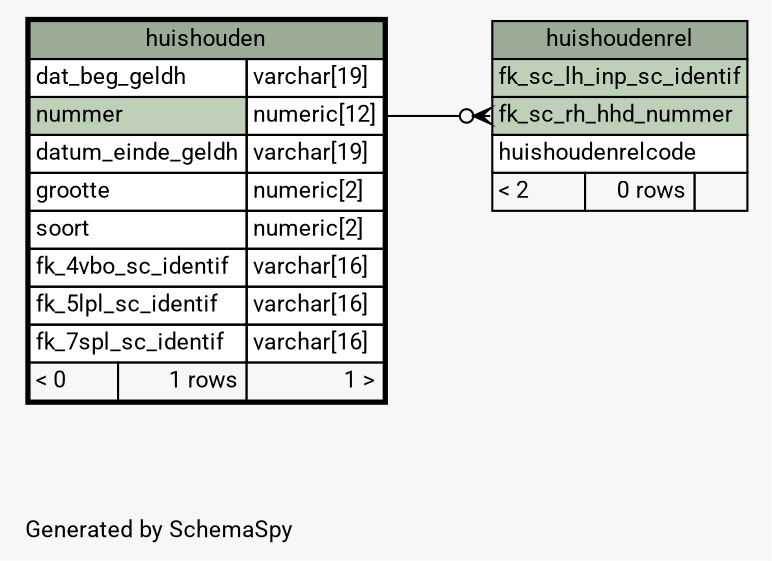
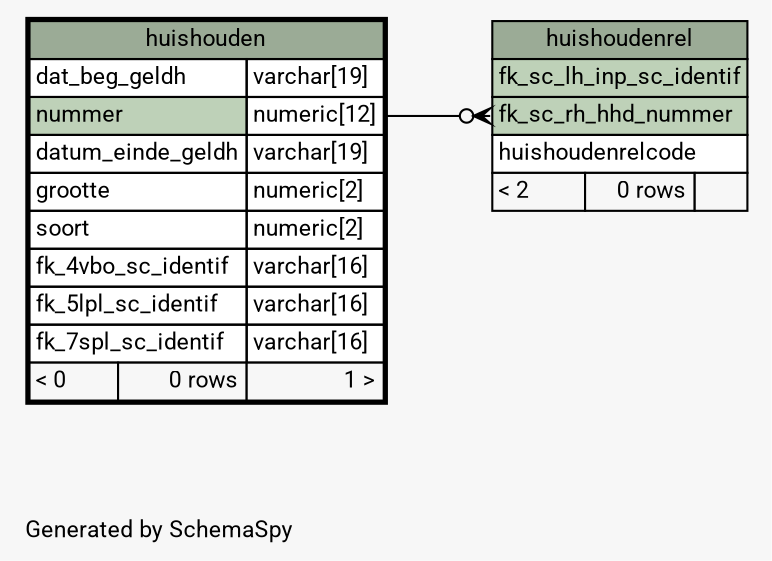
node "huishouden": text "1 rows" -> "0 rows"
